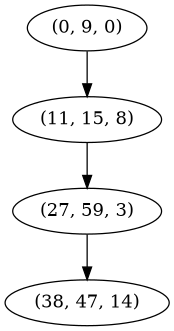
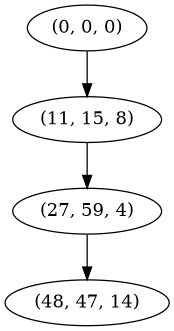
node "(0, 9, 0)": label "(0, 9, 0)" -> "(0, 0, 0)"
node "(27, 59, 3)": label "(27, 59, 3)" -> "(27, 59, 4)"
node "(38, 47, 14)": label "(38, 47, 14)" -> "(48, 47, 14)"
